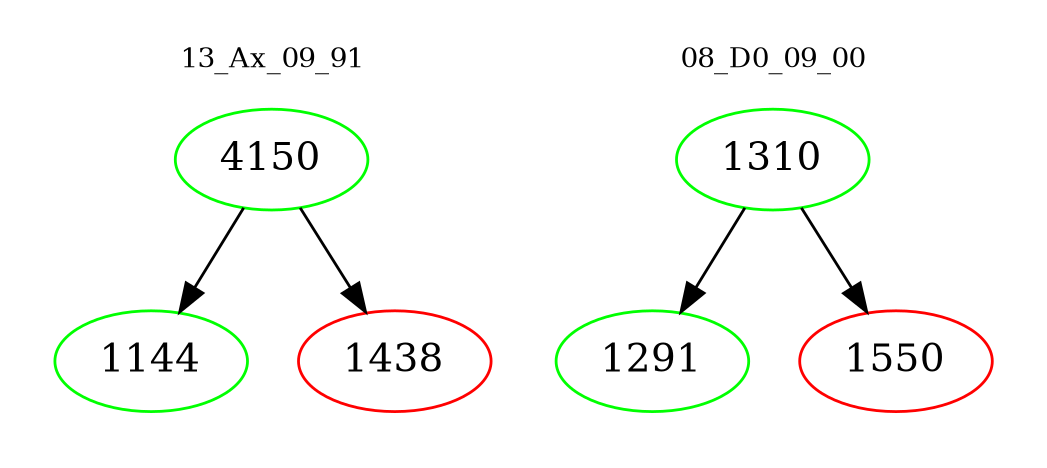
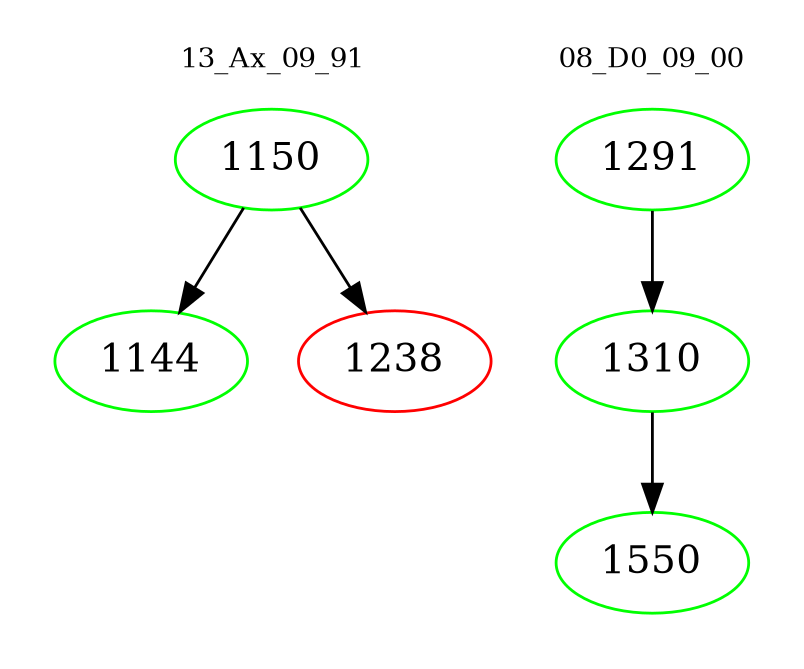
node "4150": label "4150" -> "1150"
edge "1310" -> "1291": reversed
node "1438": label "1438" -> "1238"
node "1550": color red -> green
